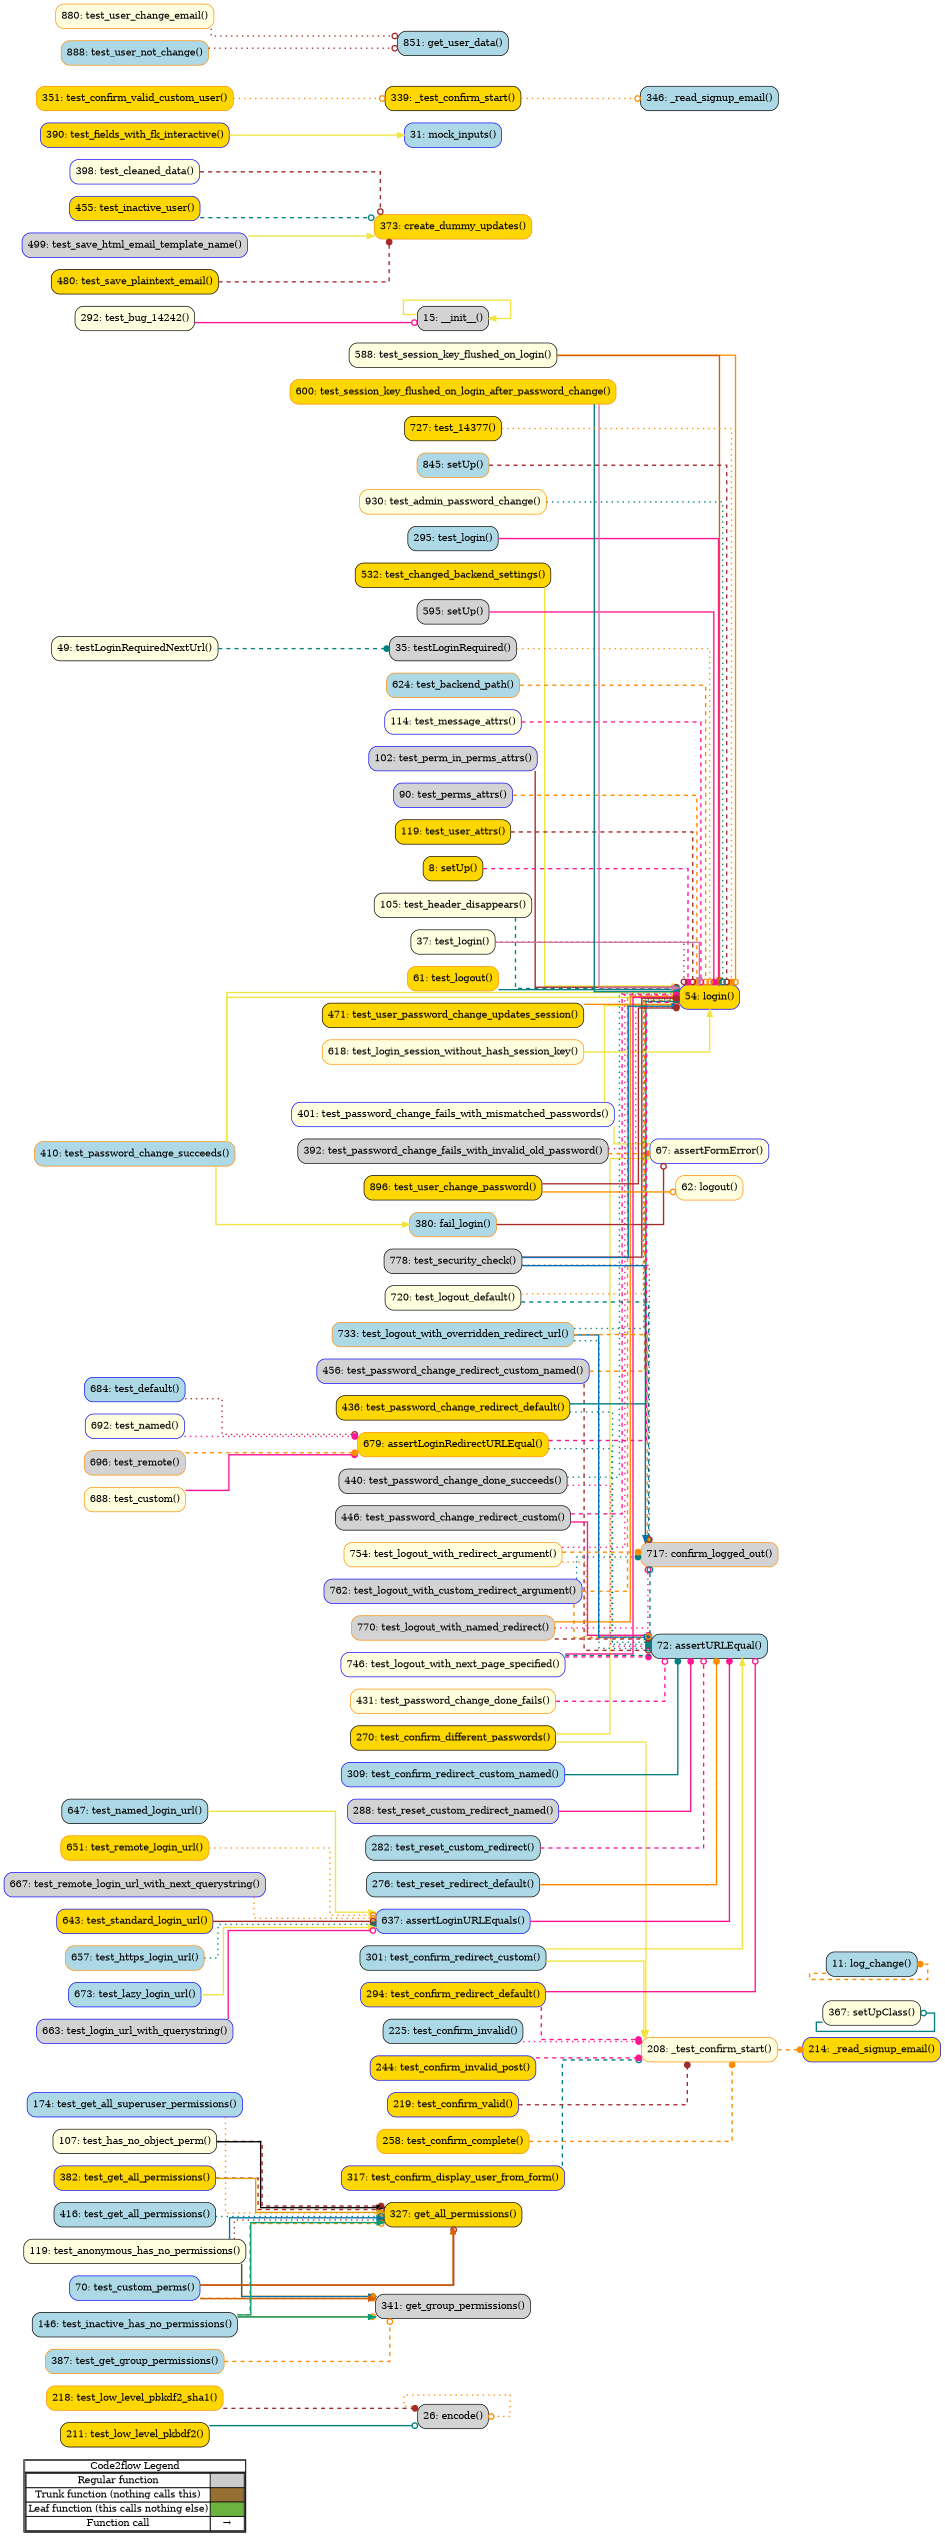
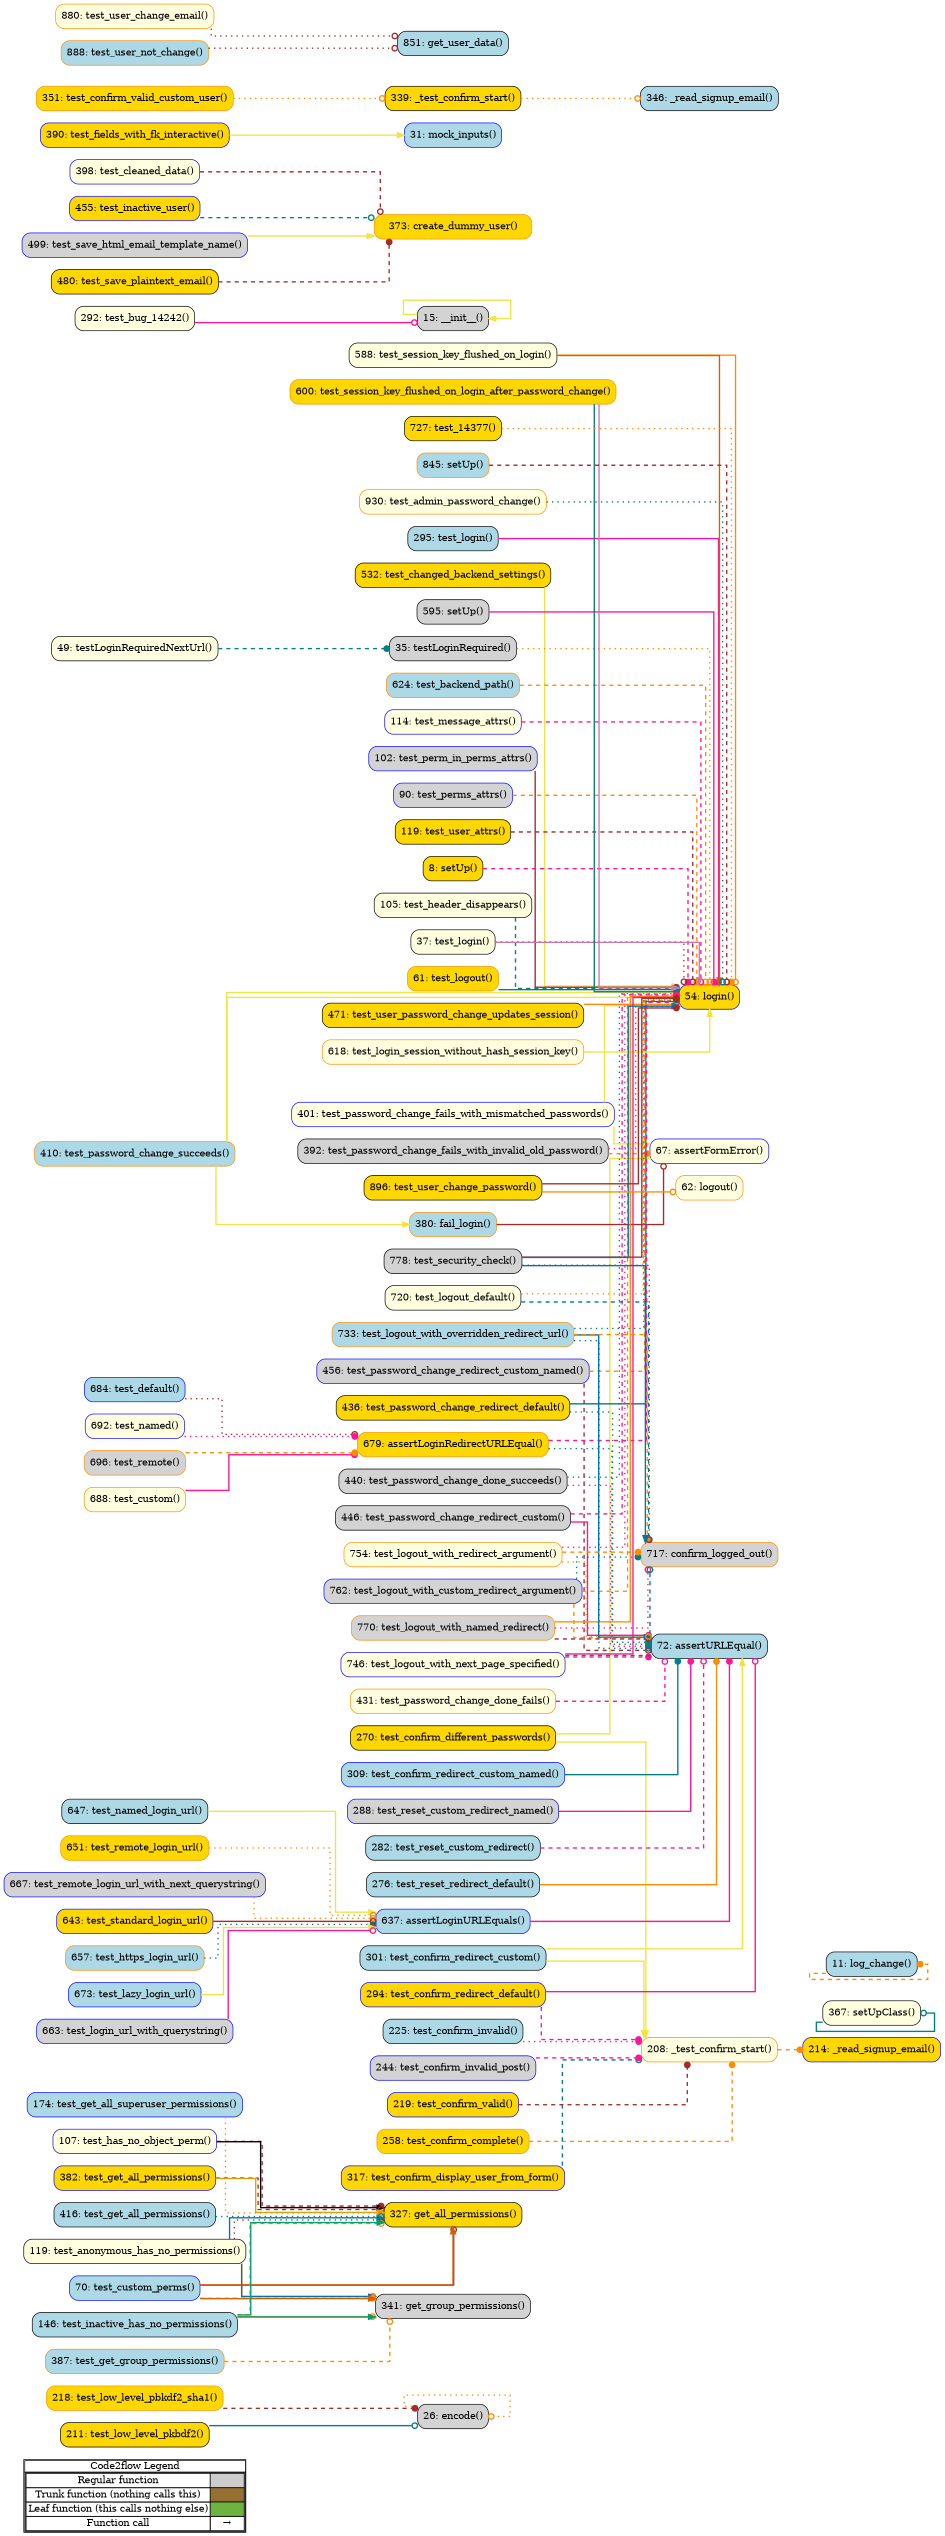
node "373: create_dummy_updates()": label "373: create_dummy_updates()" -> "373: create_dummy_user()"
node "244: test_confirm_invalid_post()": fillcolor gold -> lightgrey
node "107: test_has_no_object_perm()": color black -> blue
